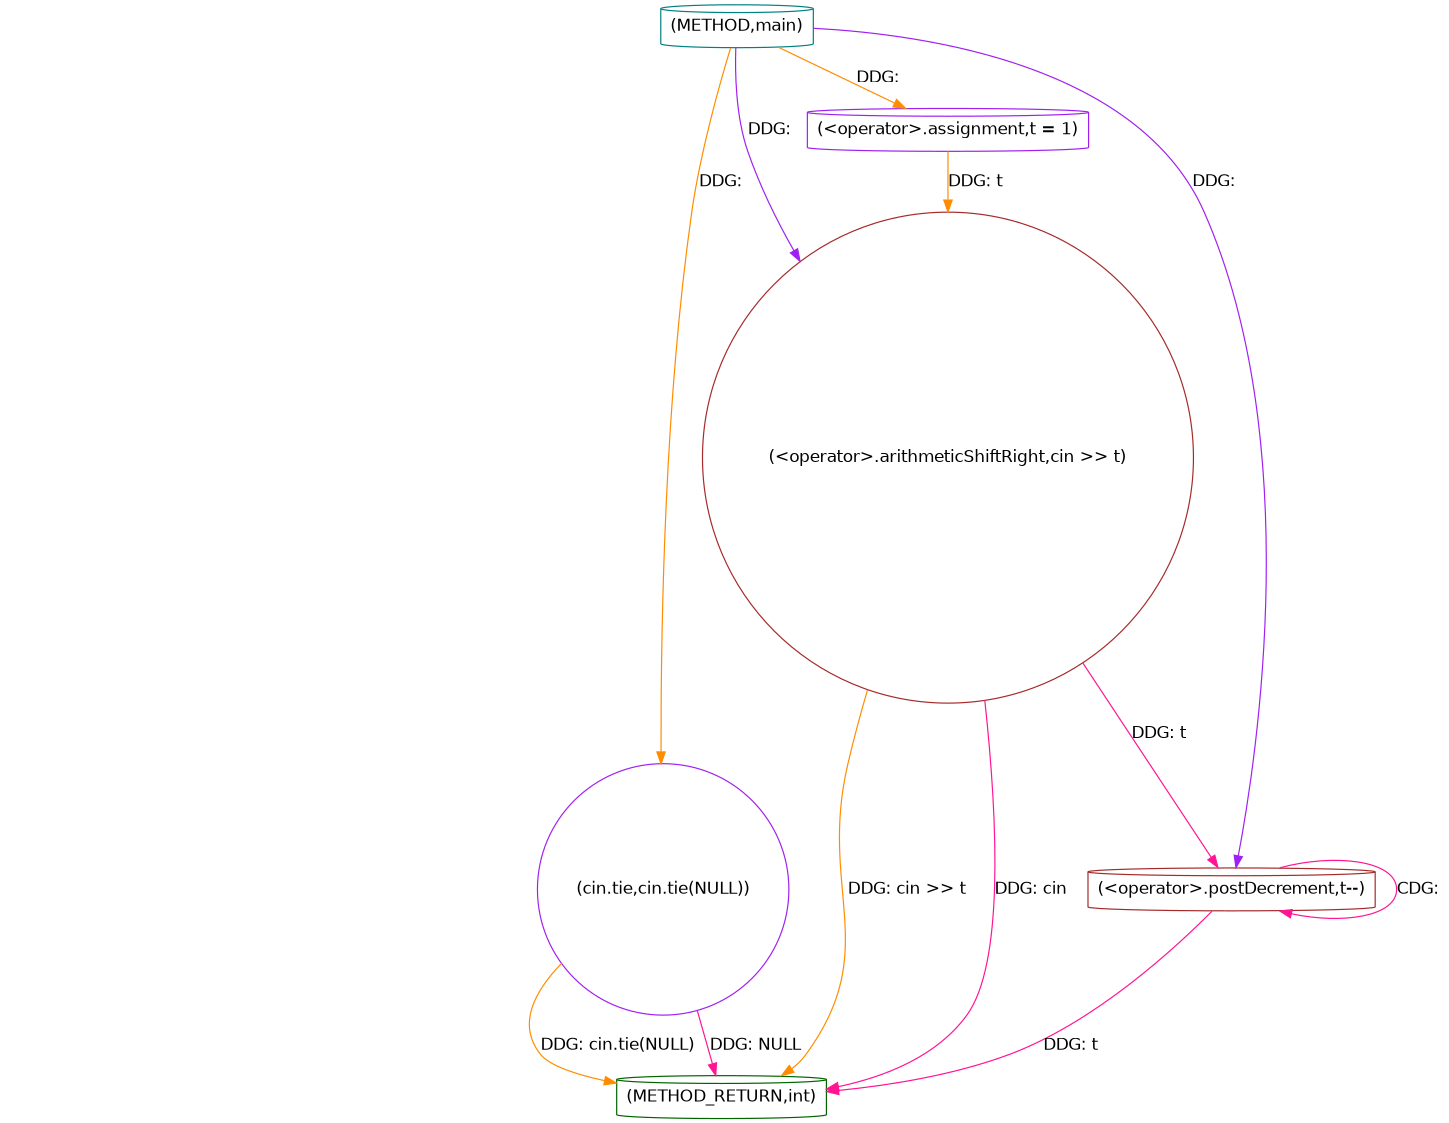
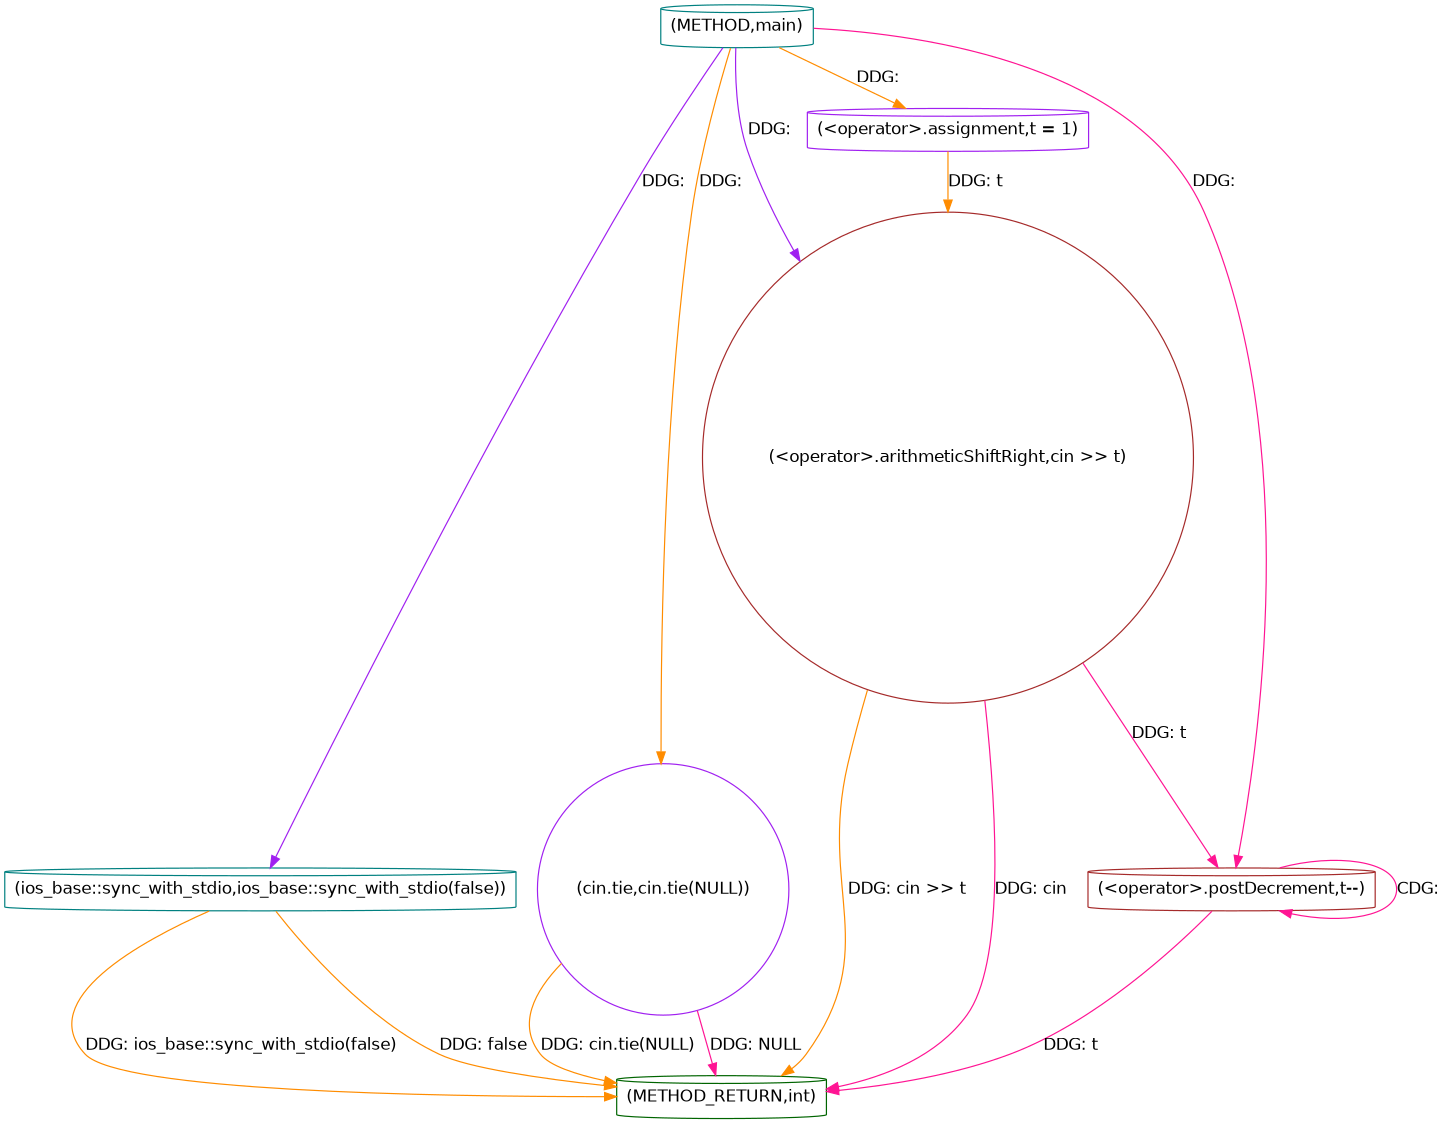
edge "(METHOD,main)" -> "(<operator>.postDecrement,t--)": color purple -> deeppink
node "(ios_base::sync_with_stdio,ios_base::sync_with_stdio(false))": added
